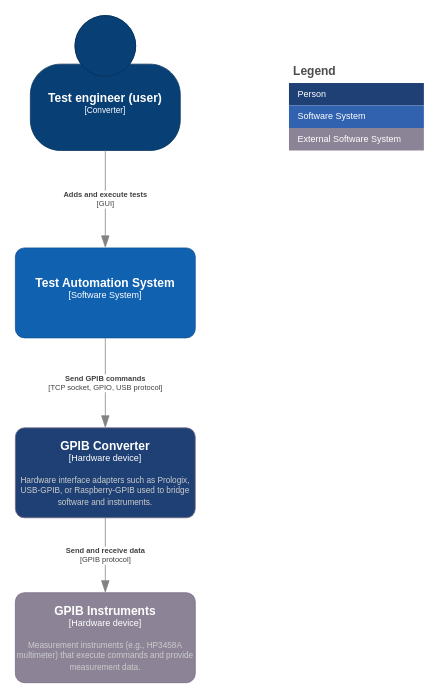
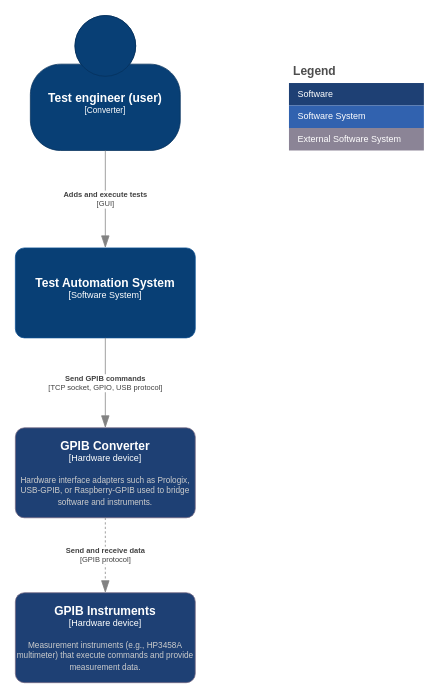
node "Person": label "Person" -> "Software"
node "Test Automation System [Software System]": fillcolor #1061b0 -> #083f75
edge "GPIB Converter [Hardware device] Hardware interface adapters such as Prologix, USB-GPIB, or Raspberry-GPIB used to bridge software and instruments." -> "GPIB Instruments [Hardware device] Measurement instruments (e.g., HP3458A multimeter) that execute commands and provide measurement data.": style solid -> dashed
node "GPIB Instruments [Hardware device] Measurement instruments (e.g., HP3458A multimeter) that execute commands and provide measurement data.": fillcolor #8c8496 -> #1e4074
